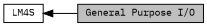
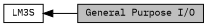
node "LM4S": label "LM4S" -> "LM3S"
